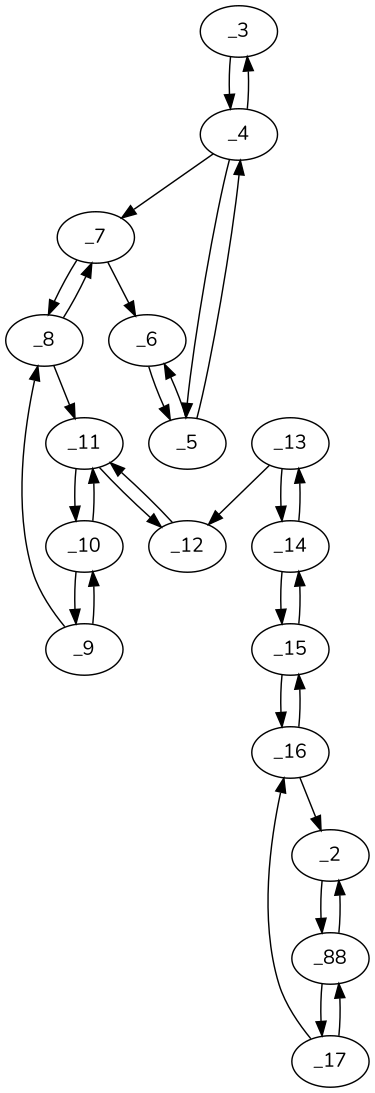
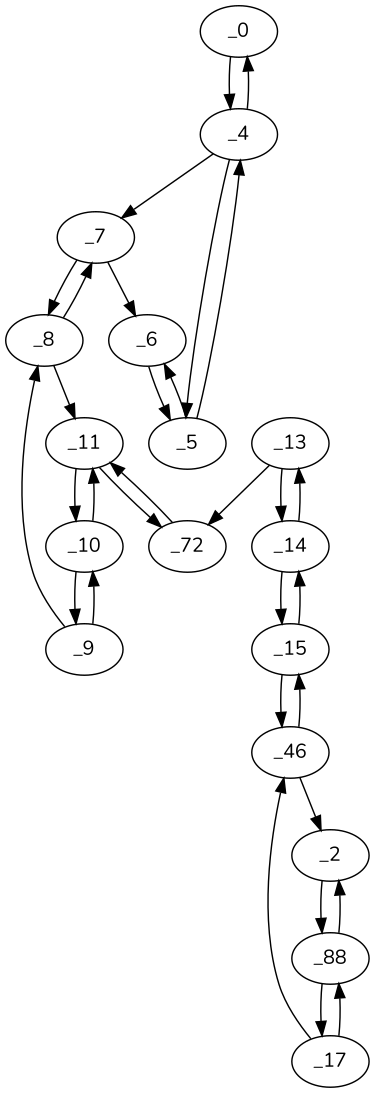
node "_3": label "_3" -> "_0"
node "_12": label "_12" -> "_72"
node "_16": label "_16" -> "_46"
